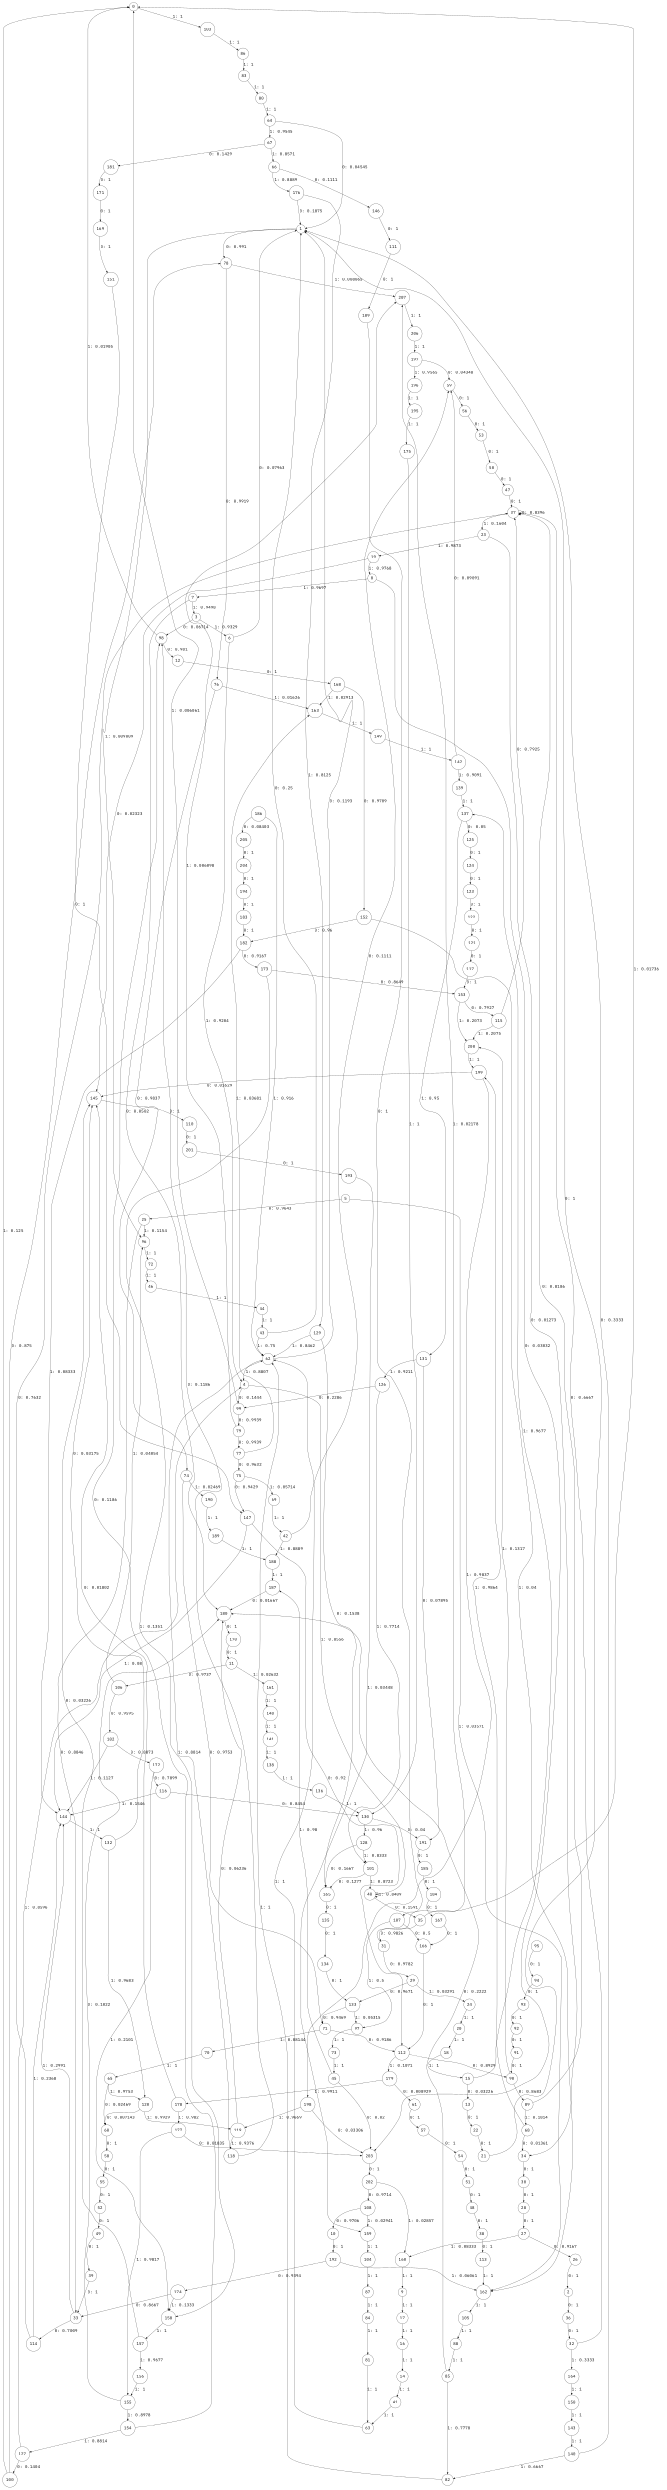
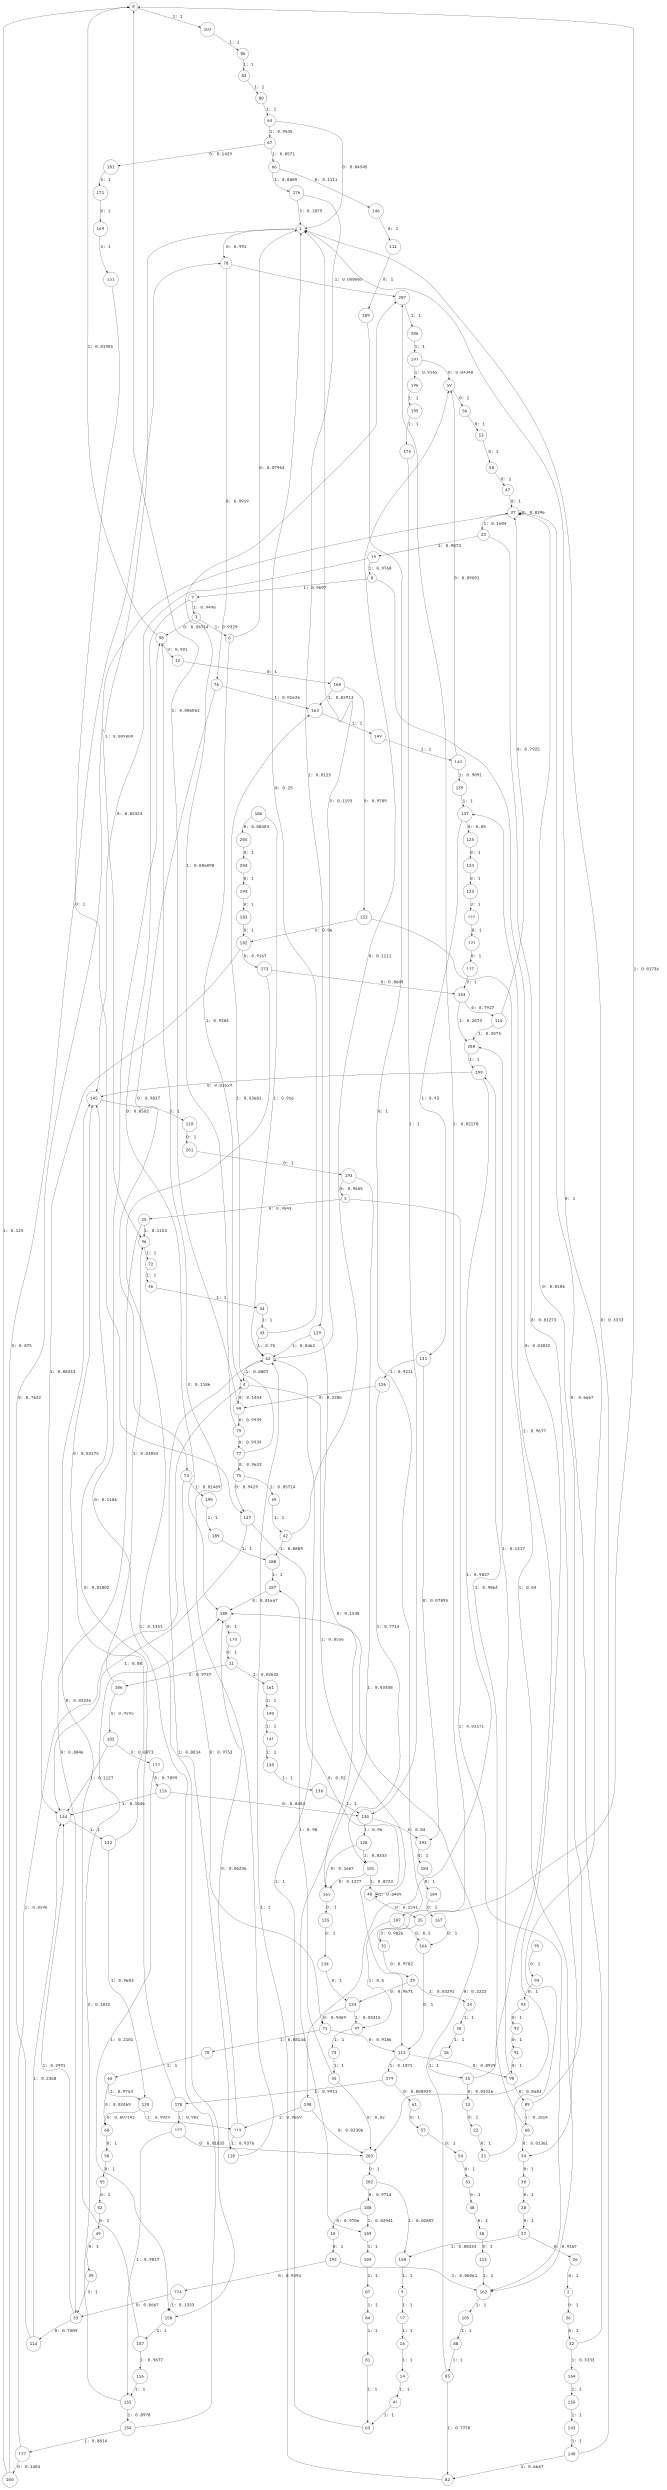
edge "193" -> "5": added, label "0: 0.9655"
